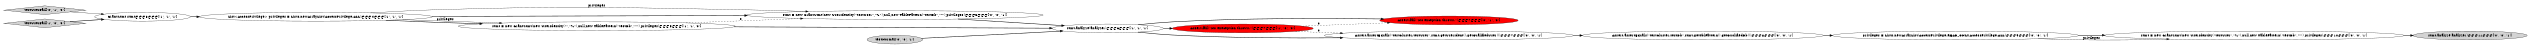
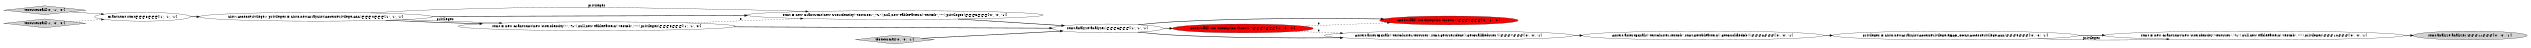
edge "testUserFail['1', '0', '0']" -> "GrantStmt stmt@@@3@@@['1', '1', '1']": style bold -> dashed
node "testNormal['0', '0', '1']": shape ellipse -> diamond
